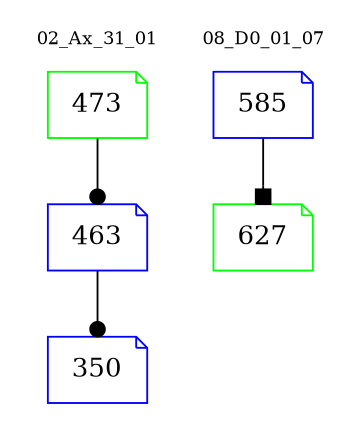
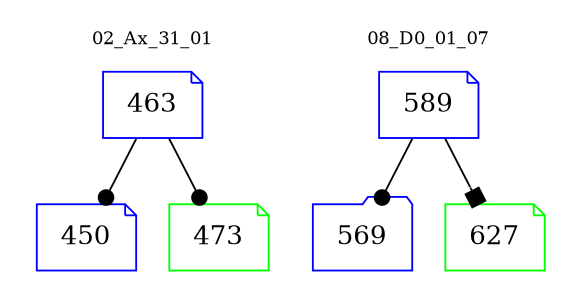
node "585": label "585" -> "589"
edge "473" -> "463": reversed
node "569": added
node "350": label "350" -> "450"
